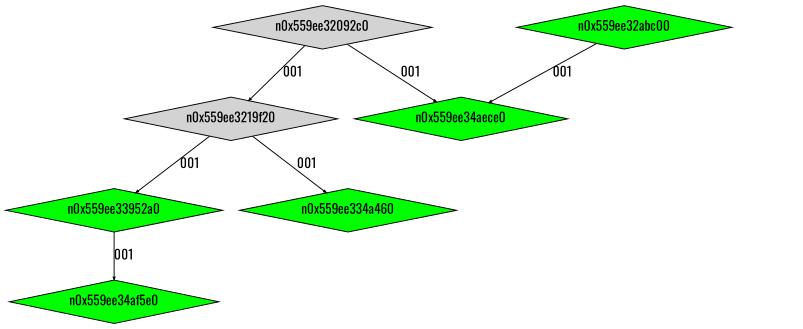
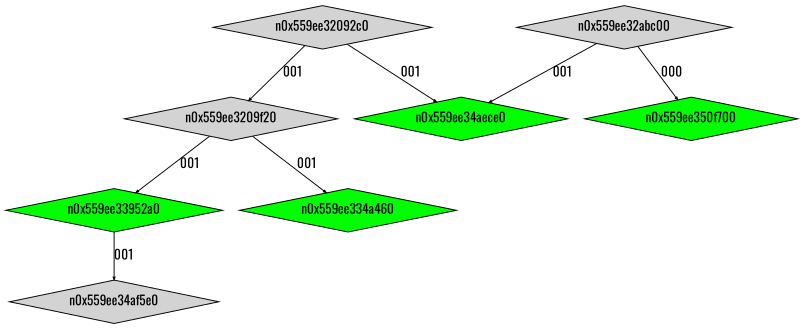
node "n0x559ee32abc00": fillcolor green -> lightgrey
node "n0x559ee3219f20": label "n0x559ee3219f20" -> "n0x559ee3209f20"
node "n0x559ee350f700": added
node "n0x559ee34af5e0": fillcolor green -> lightgrey
